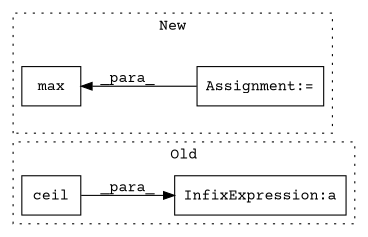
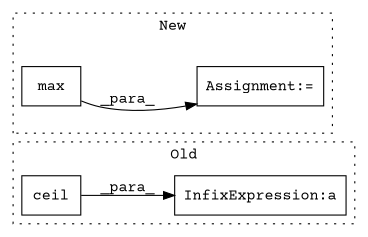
edge "Assignment:=" -> "max": reversed
